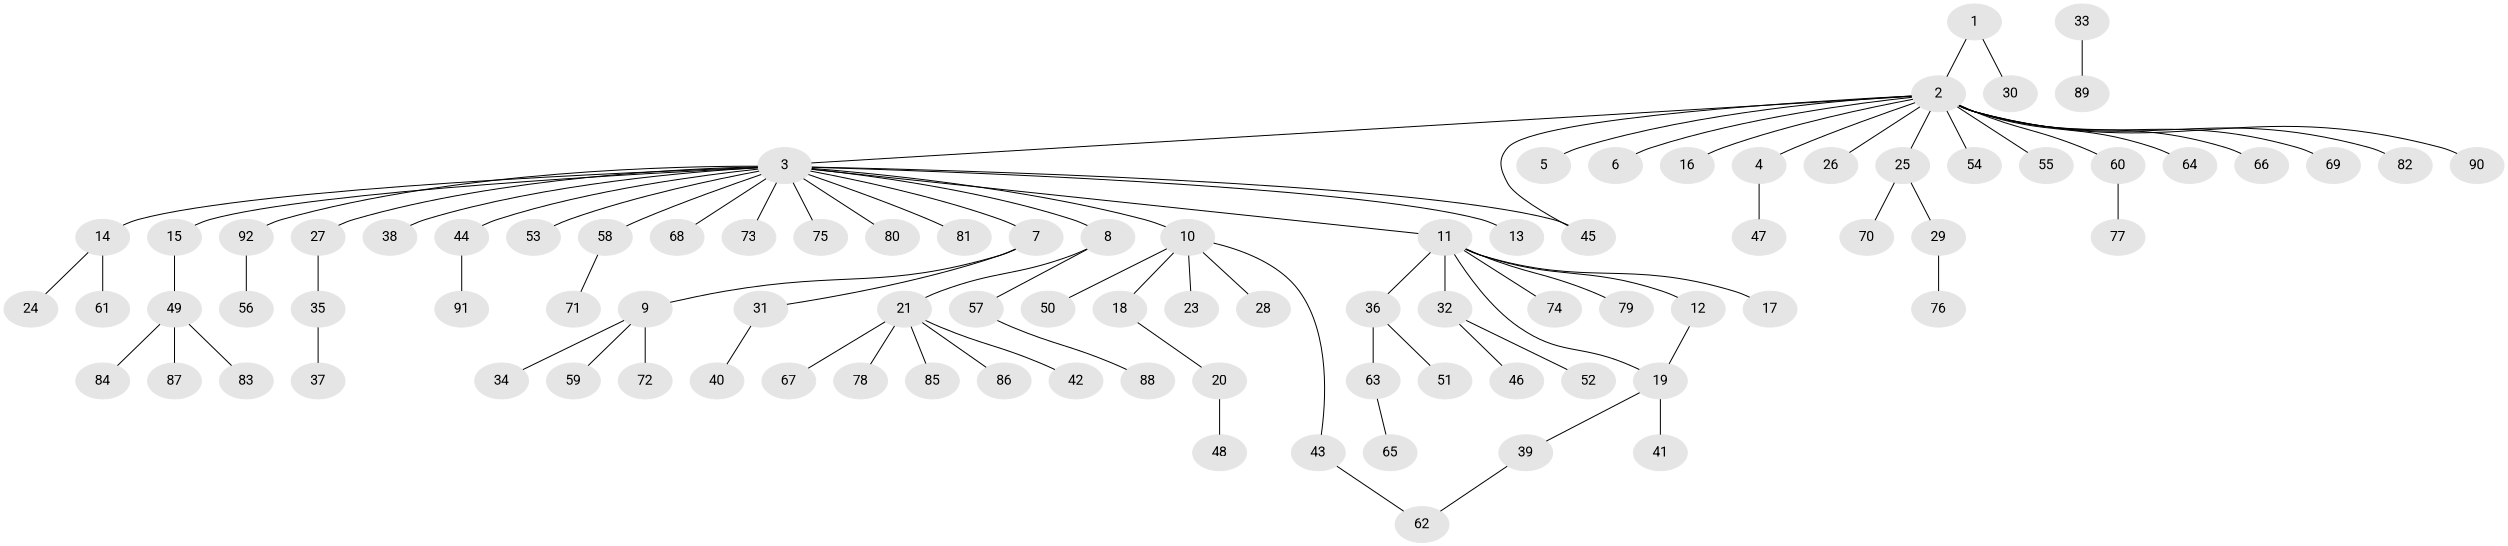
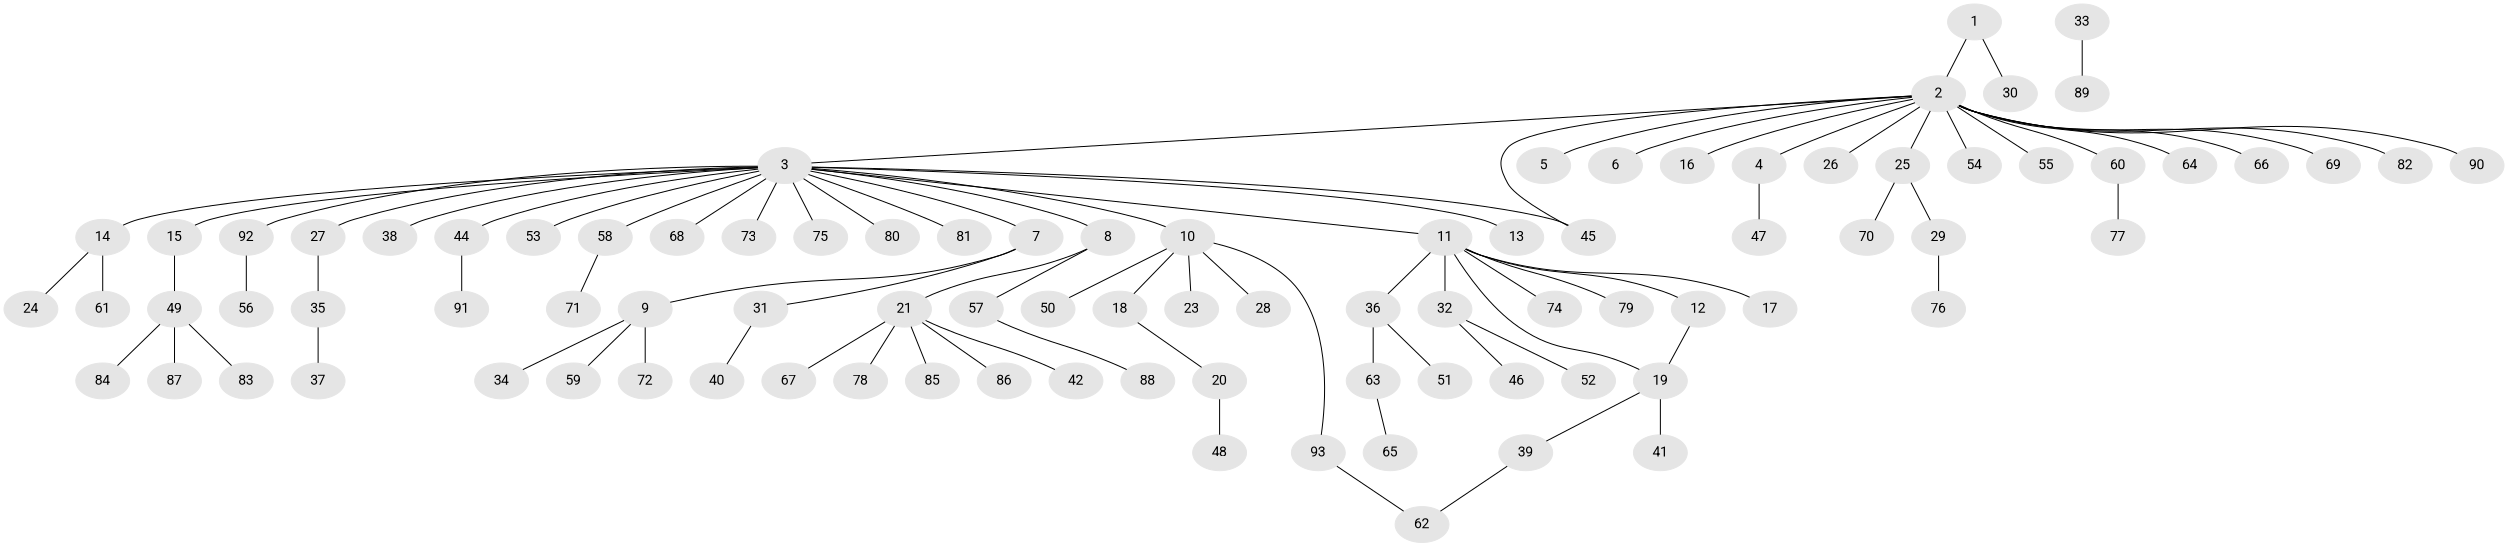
node "43": label "43" -> "93"
